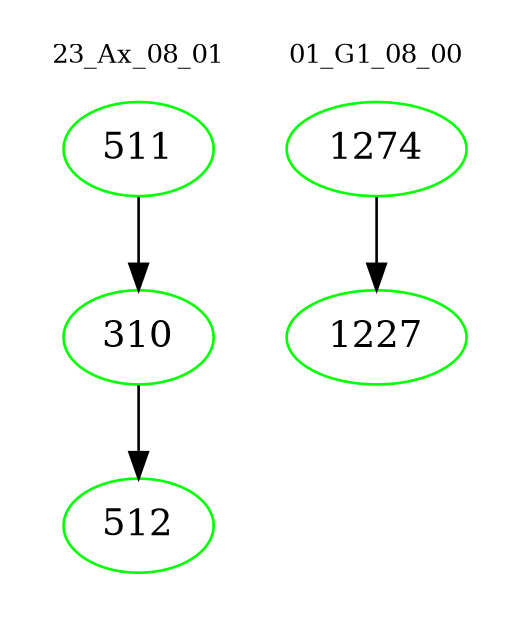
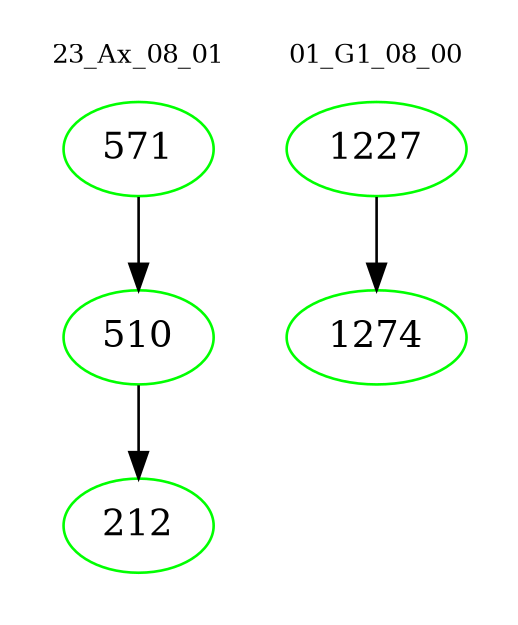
node "511": label "511" -> "571"
edge "1274" -> "1227": reversed
node "310": label "310" -> "510"
node "512": label "512" -> "212"
